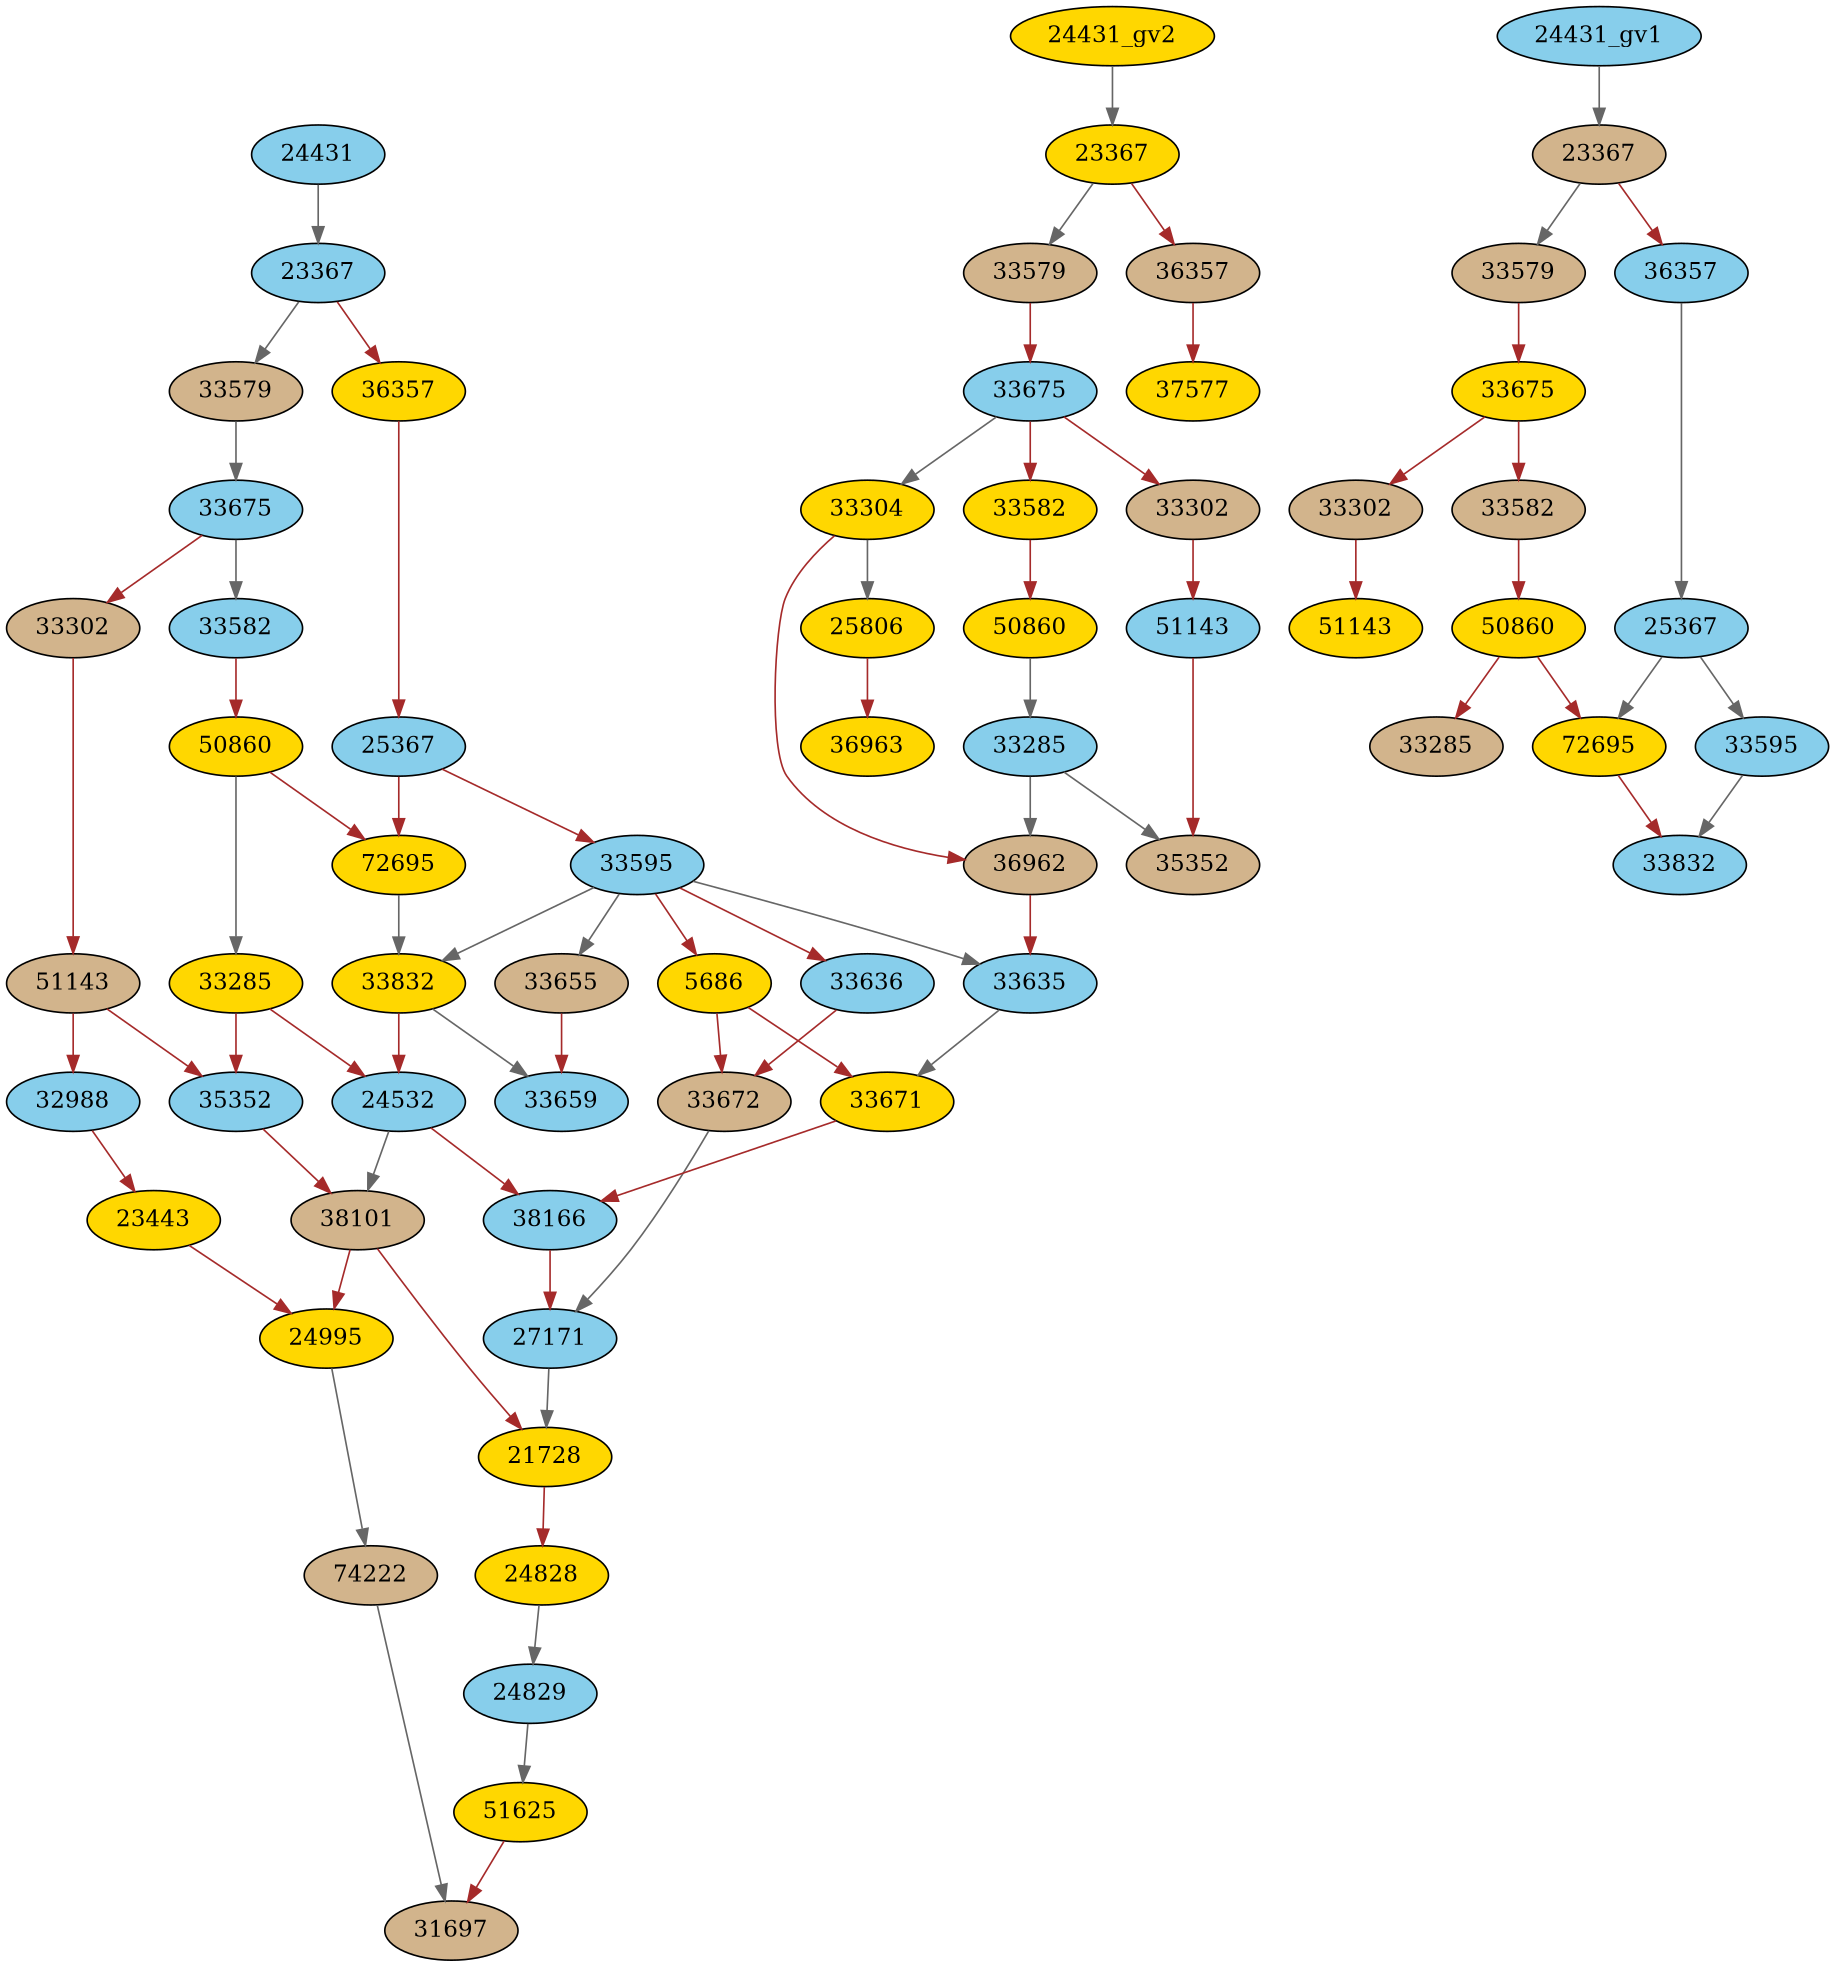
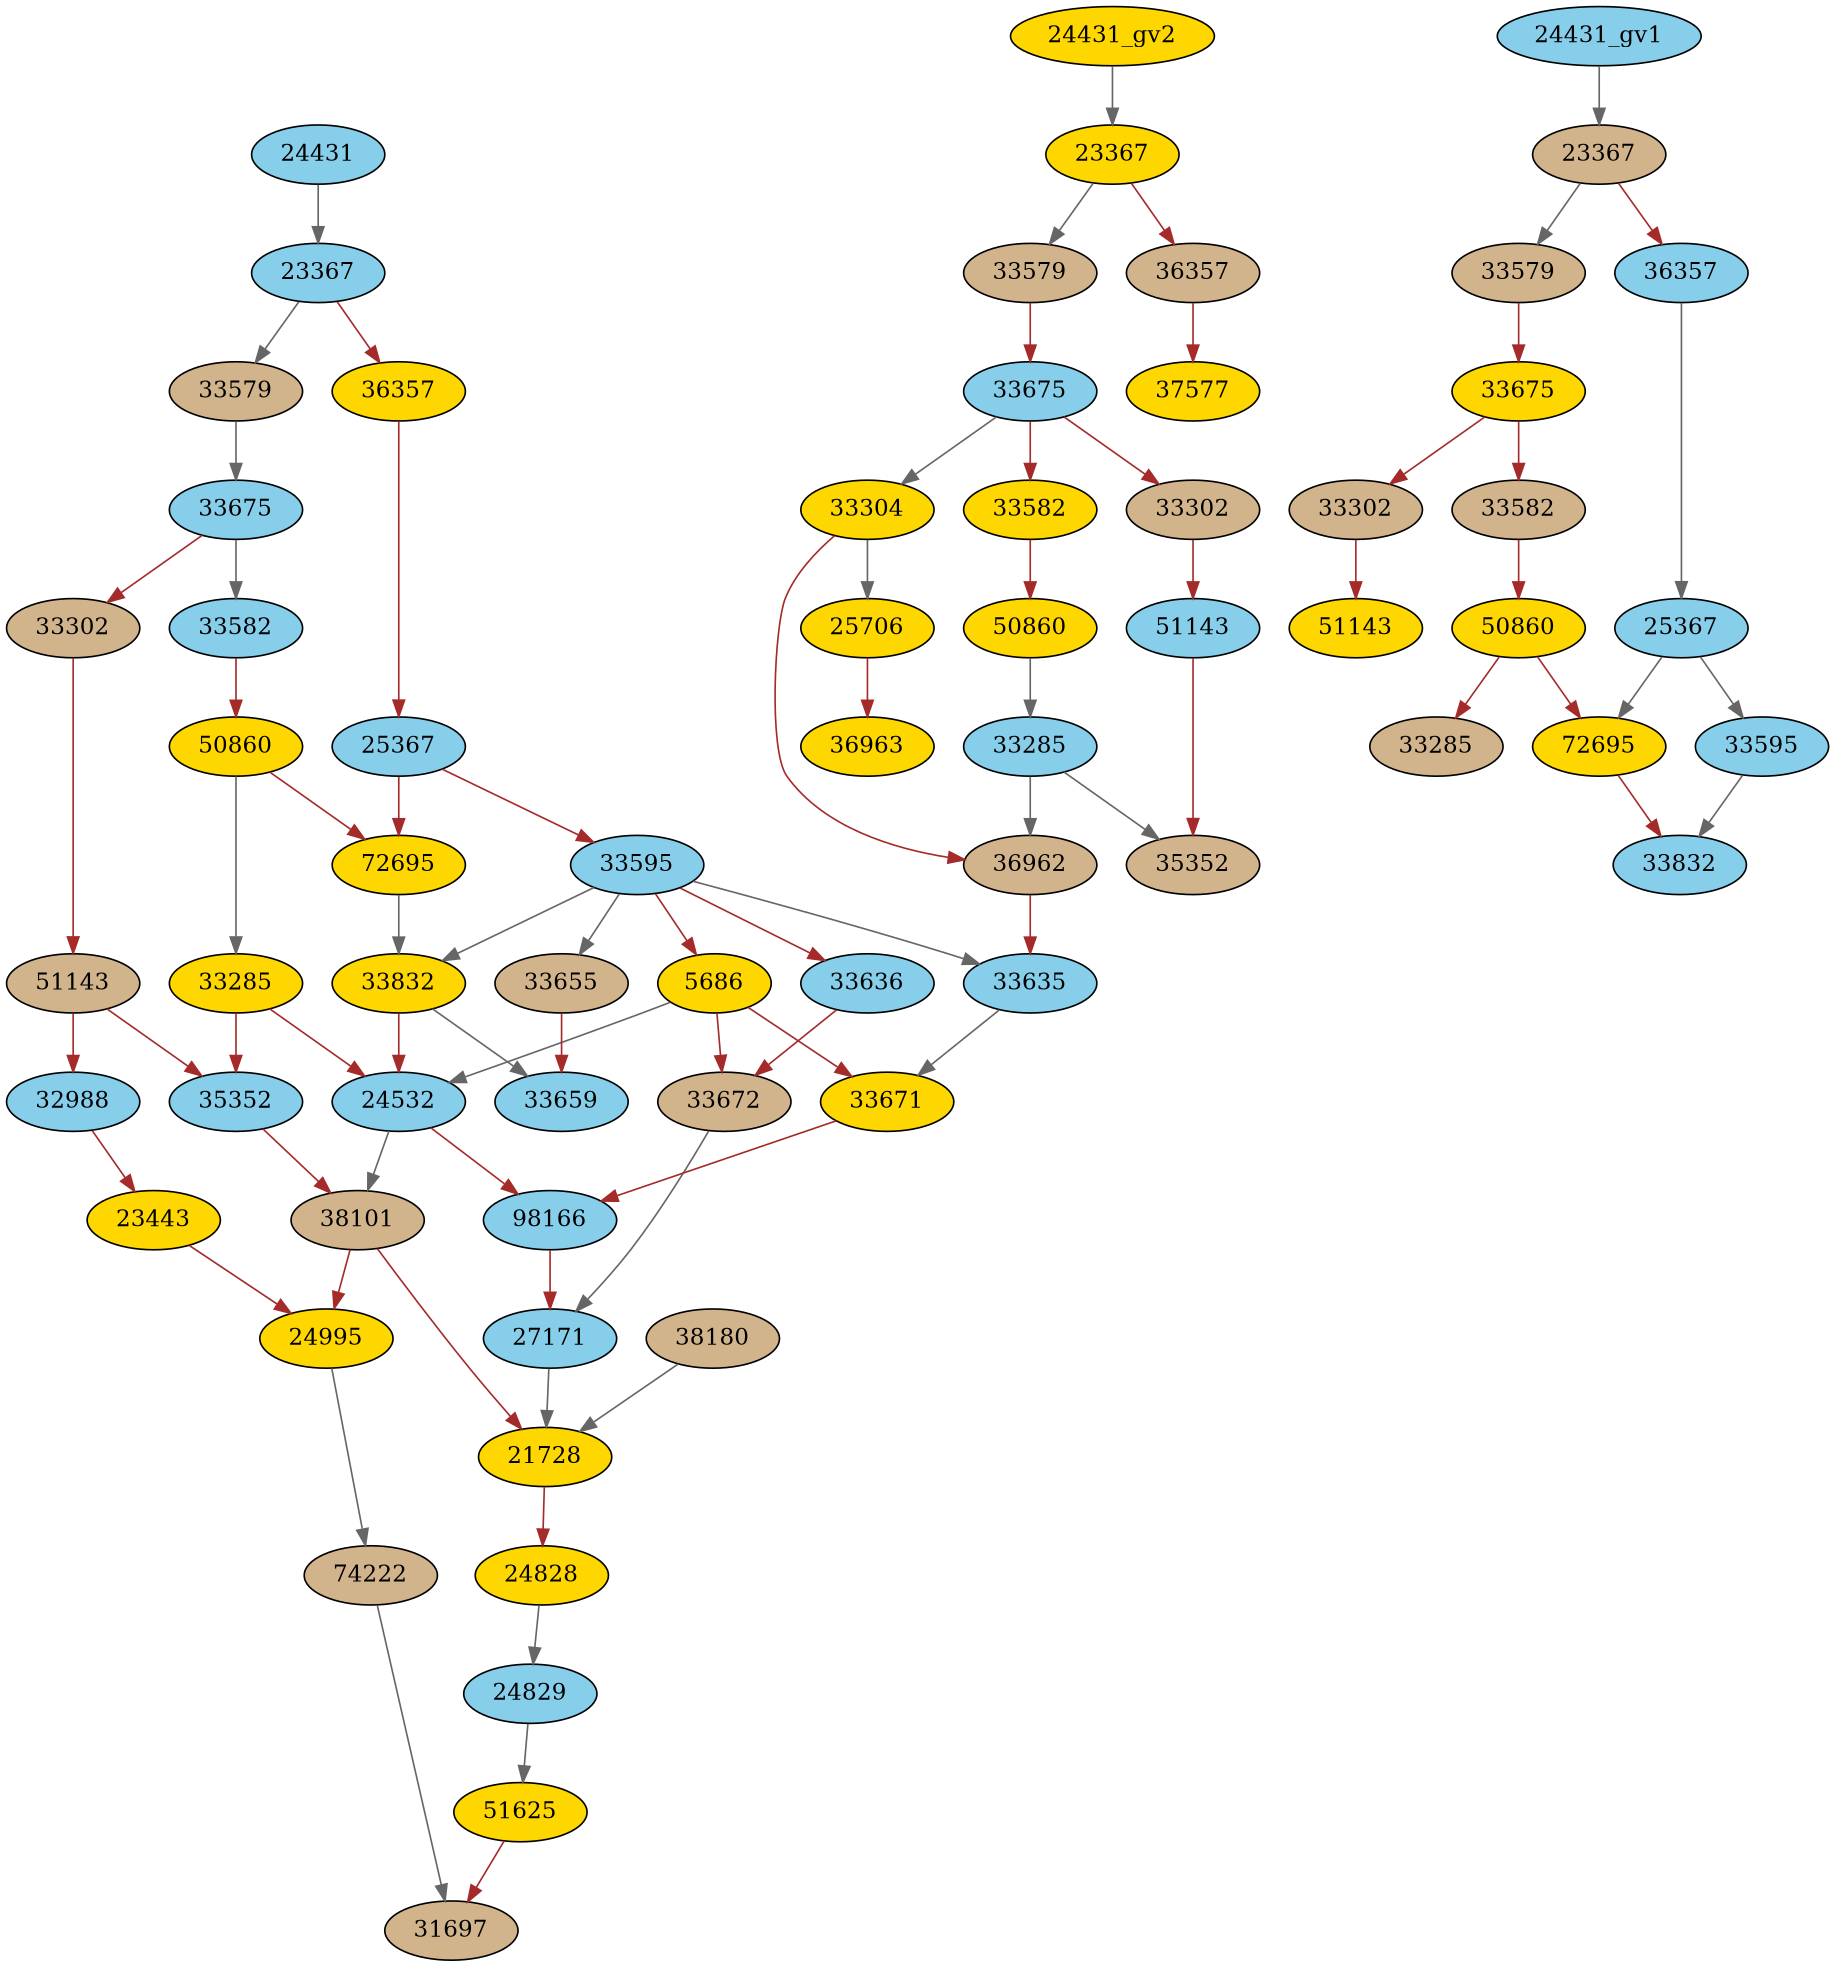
node "25806": label "25806" -> "25706"
edge "5686" -> "24532": added
node "38166": label "38166" -> "98166"
node "38180": added
